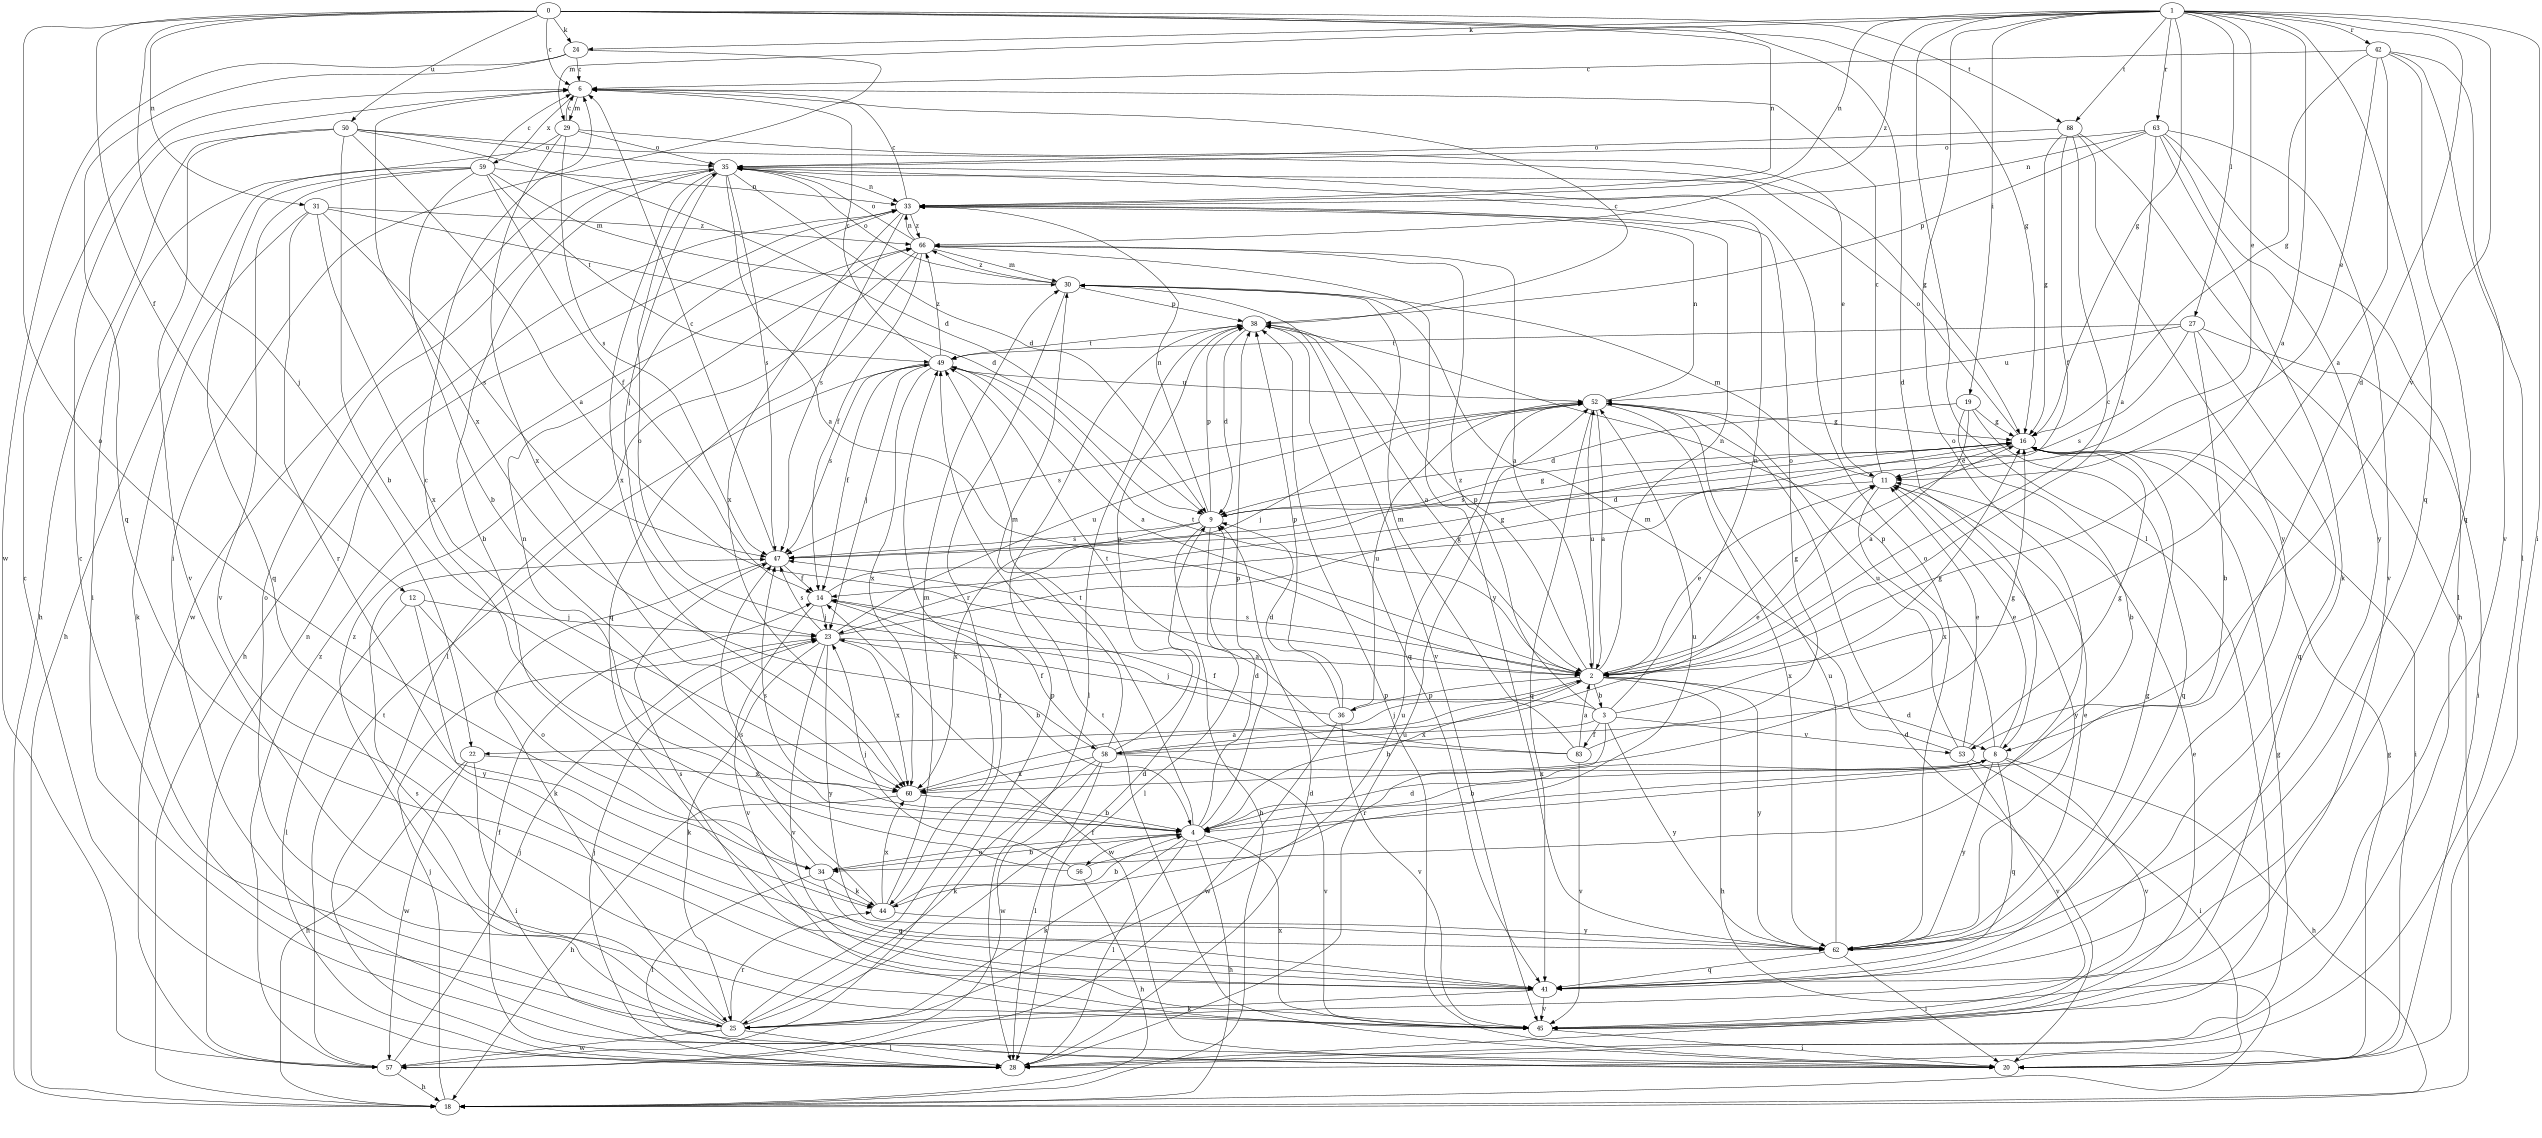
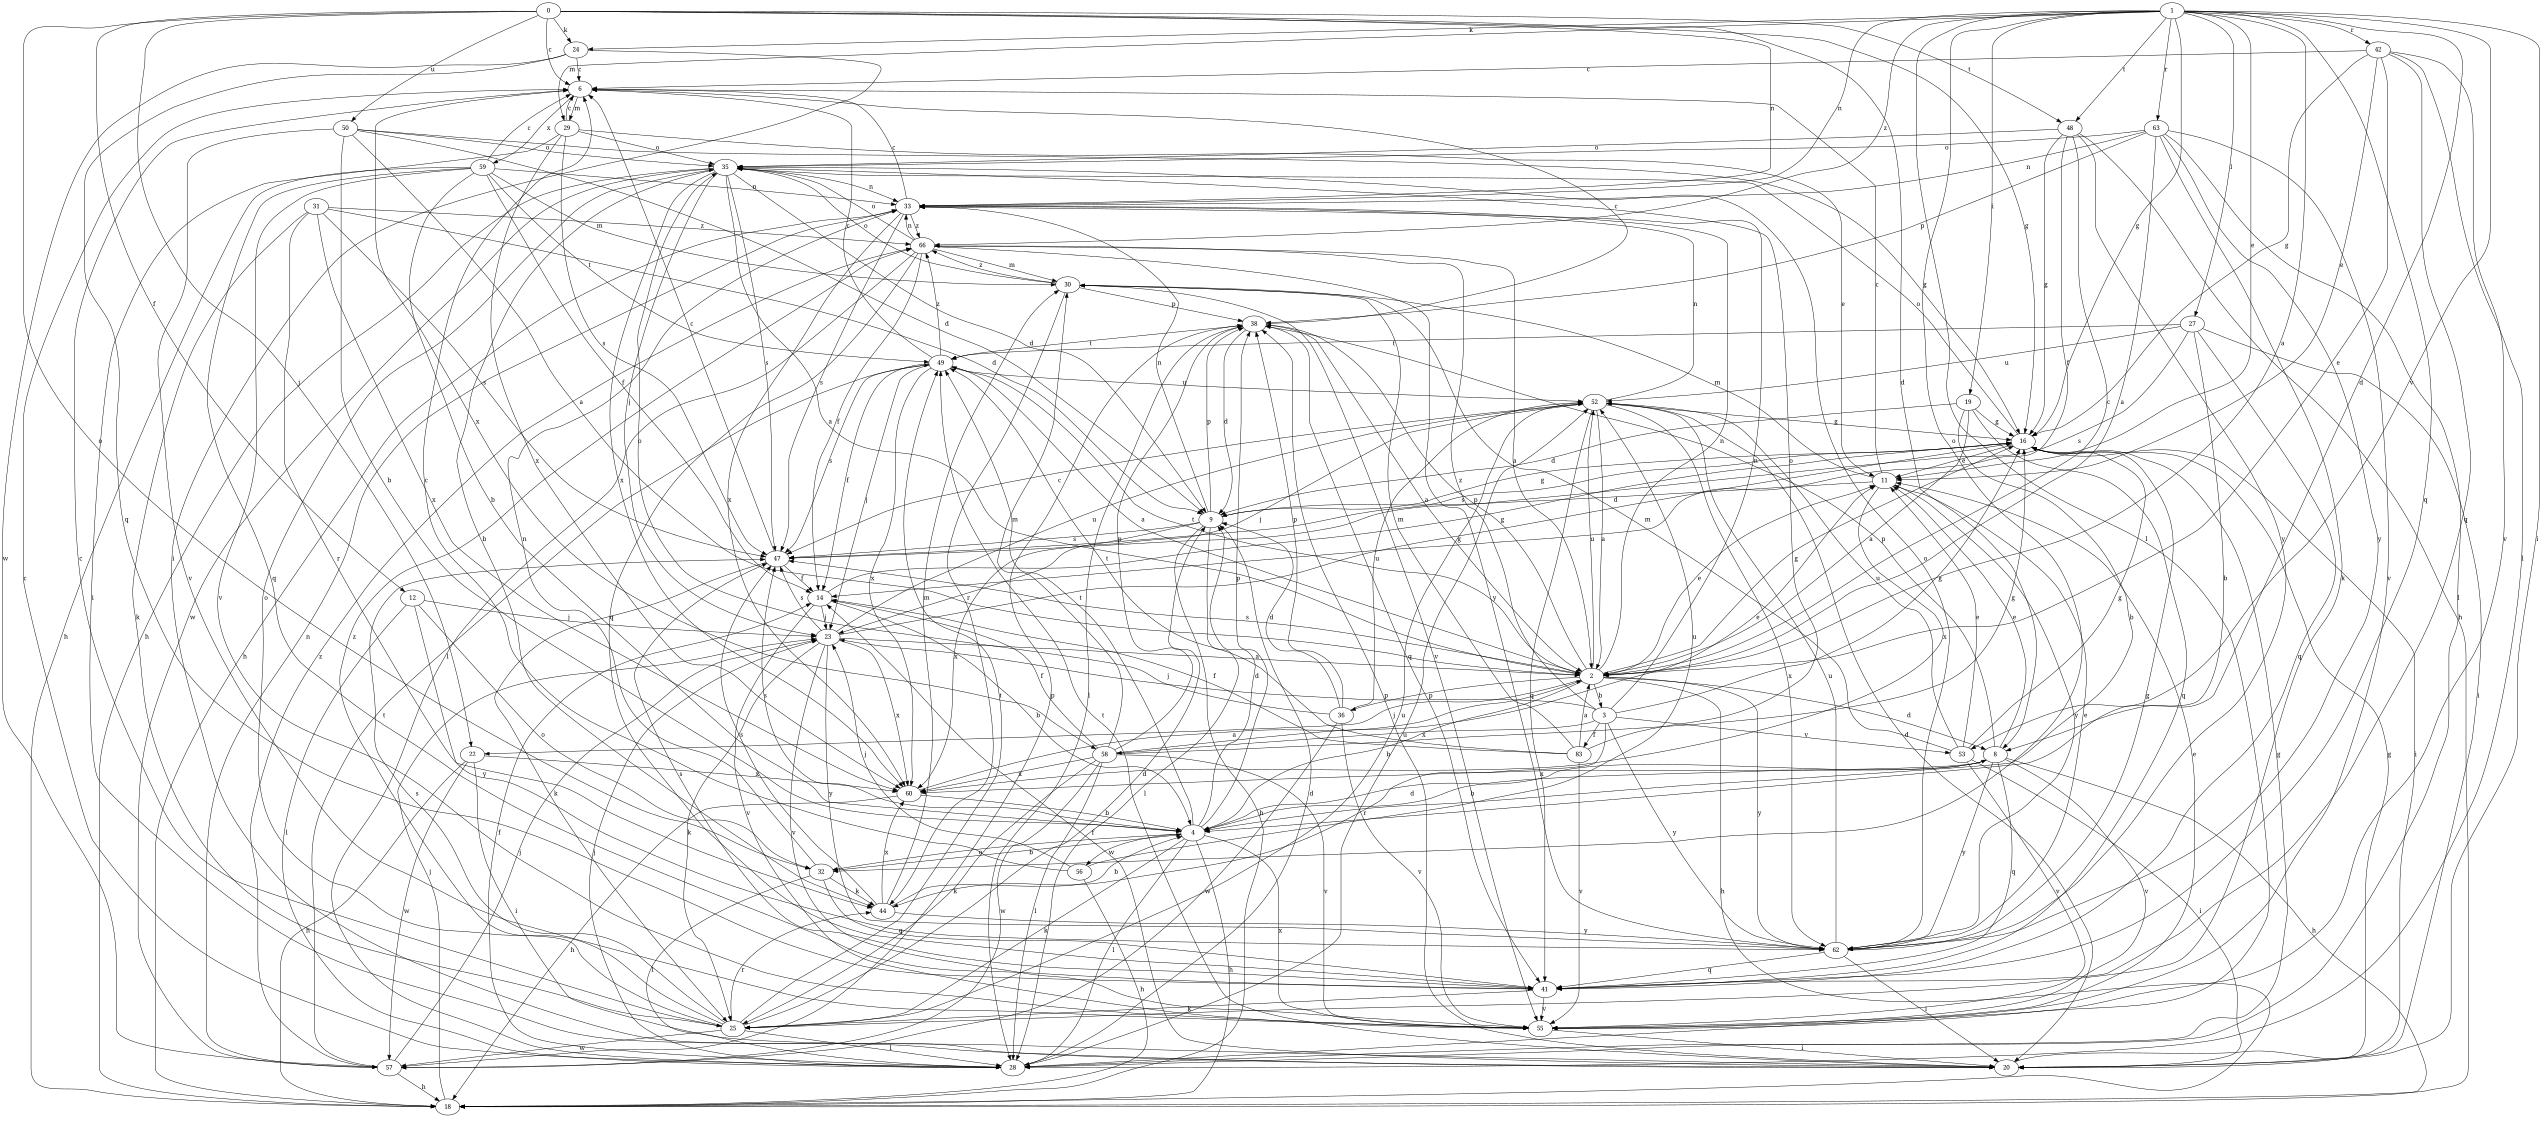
edge "0" -> "31": removed, label "n"
node "88": label "88" -> "48"
edge "42" -> "2": label "a" -> "e"
edge "52" -> "47": label "s" -> "c"
edge "50" -> "18": now "35" -> "18"
node "34": label "34" -> "32"
node "45": label "45" -> "55"
